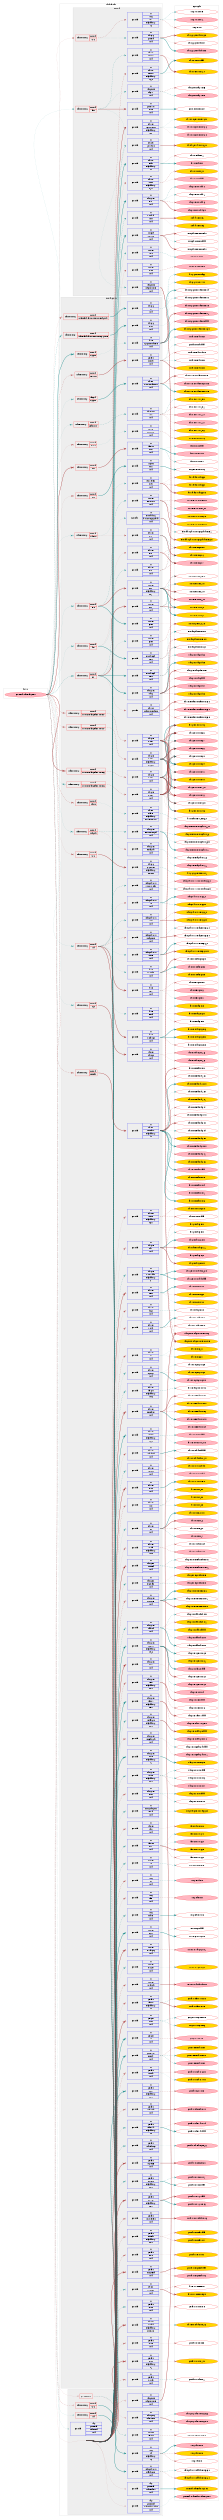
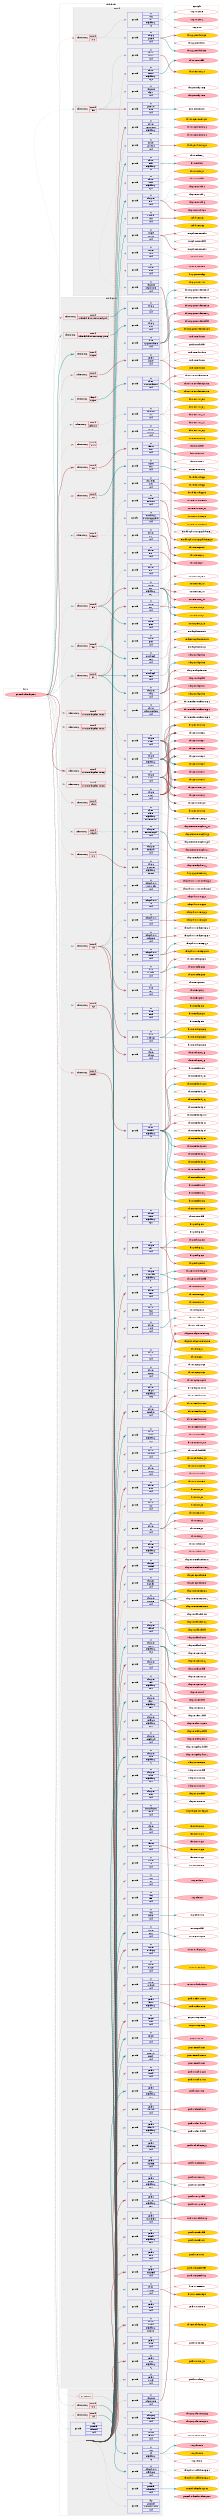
node "dev-util/cppunit-9999": fillcolor gold -> lightpink
node "dev-python/lxml-4.3.4": fillcolor white -> gold
node "gnome-base/dconf-0.32.0-r1": label "gnome-base/dconf-0.32.0-r1" -> "kcoreaddons-base/dconf-0.32.0-r1"
node "dev-bluetooth/perl-5.24.4": label "dev-bluetooth/perl-5.24.4" -> "dev-lang/perl-5.24.4"
